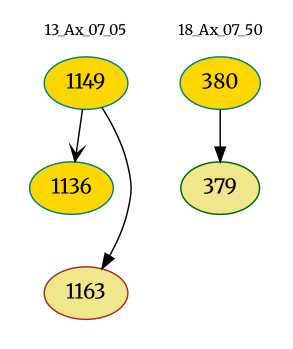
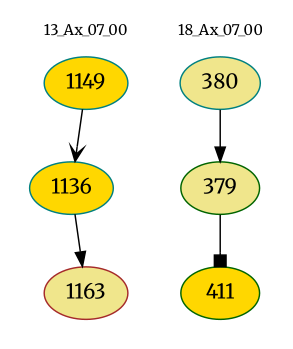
cluster "13_Ax_07_05": label "13_Ax_07_05" -> "13_Ax_07_00"
cluster "18_Ax_07_50": label "18_Ax_07_50" -> "18_Ax_07_00"
node "380": fillcolor gold -> khaki
edge "1149" -> "1163": now "1136" -> "1163"
node "411": added
